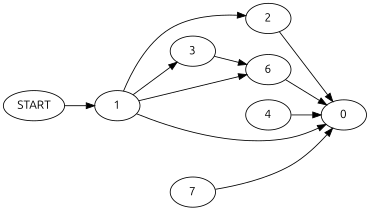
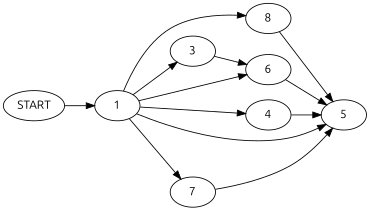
node "2": label "2" -> "8"
edge "1" -> "4": added
node "0": label "0" -> "5"
edge "1" -> "7": added
